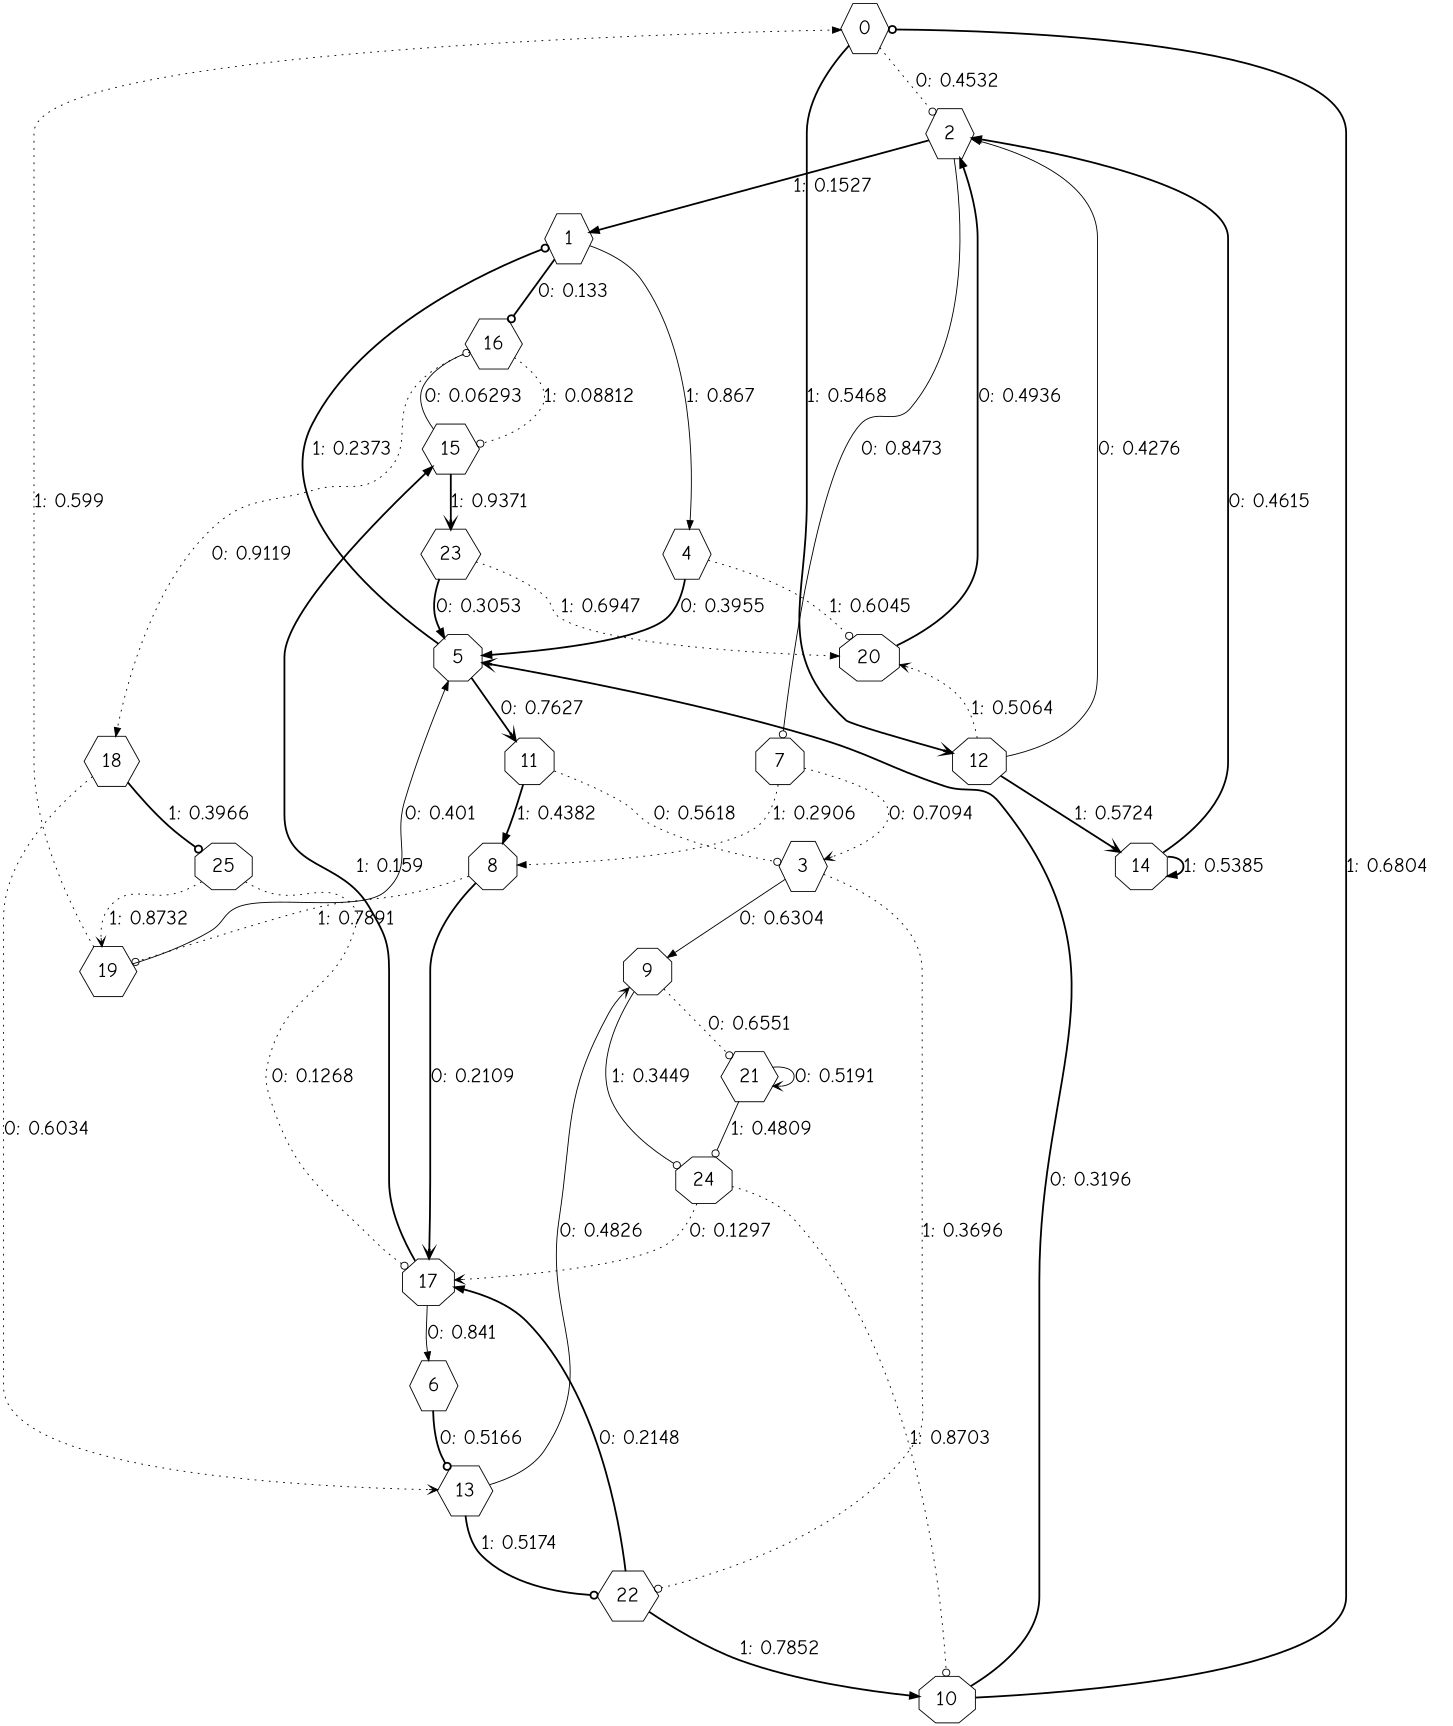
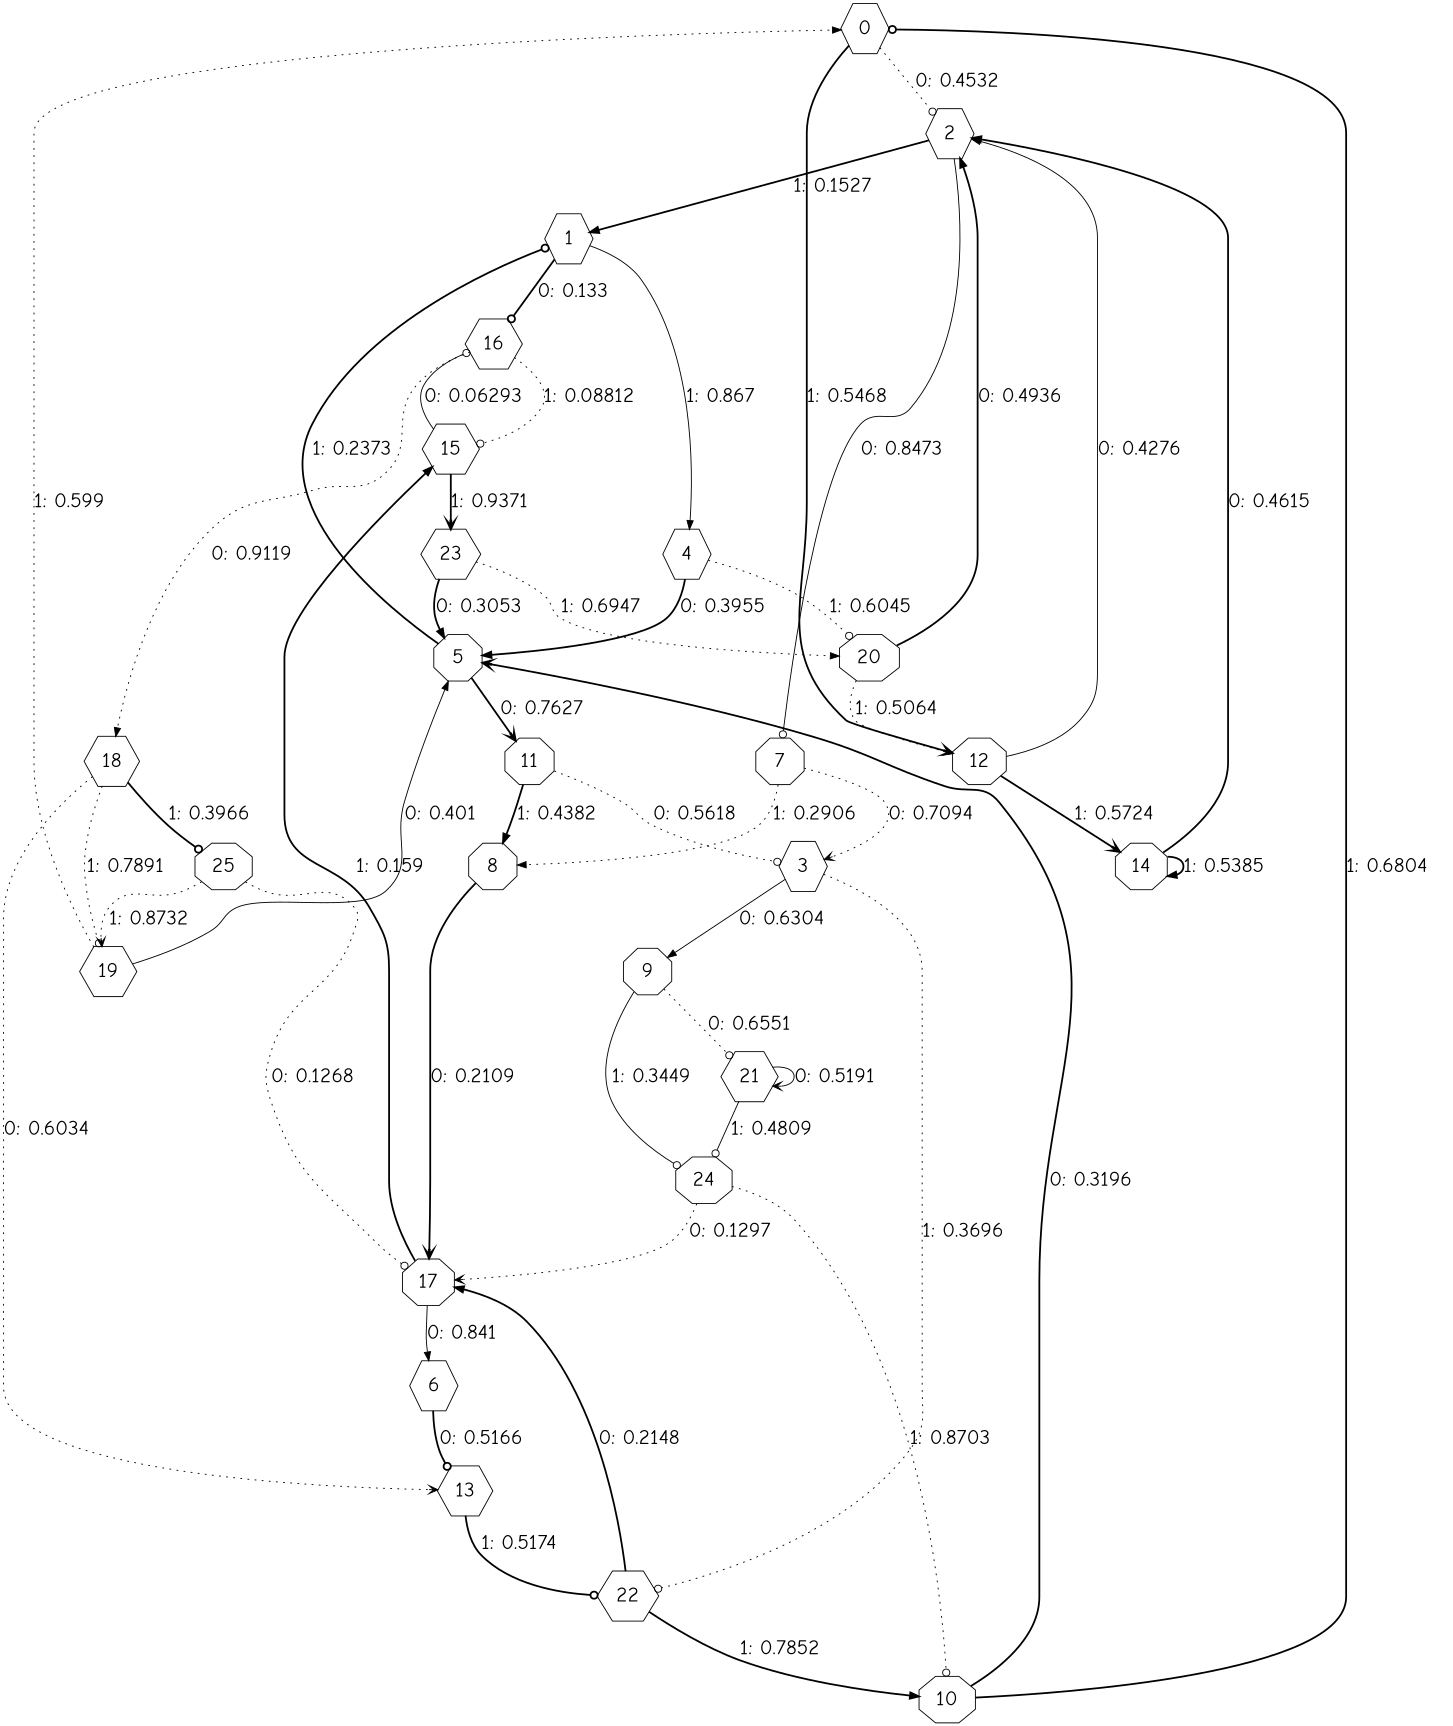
edge "12" -> "20": reversed
edge "8" -> "19": now "18" -> "19"
edge "13" -> "9": removed, label "0: 0.4826"
